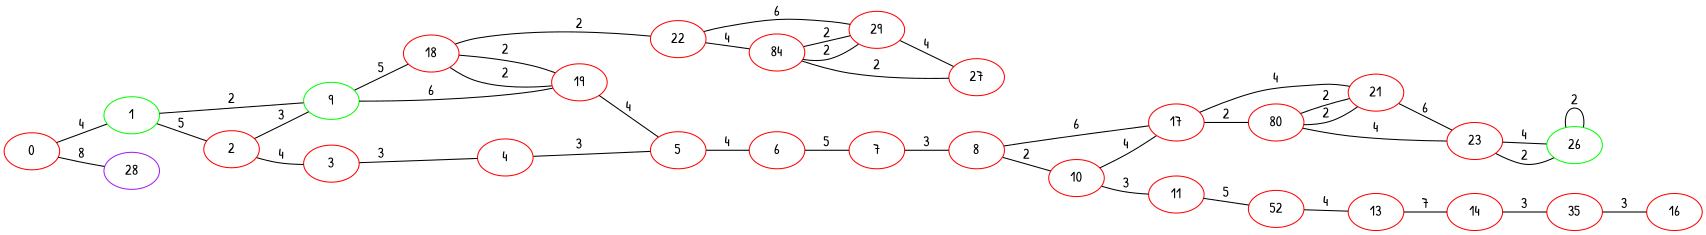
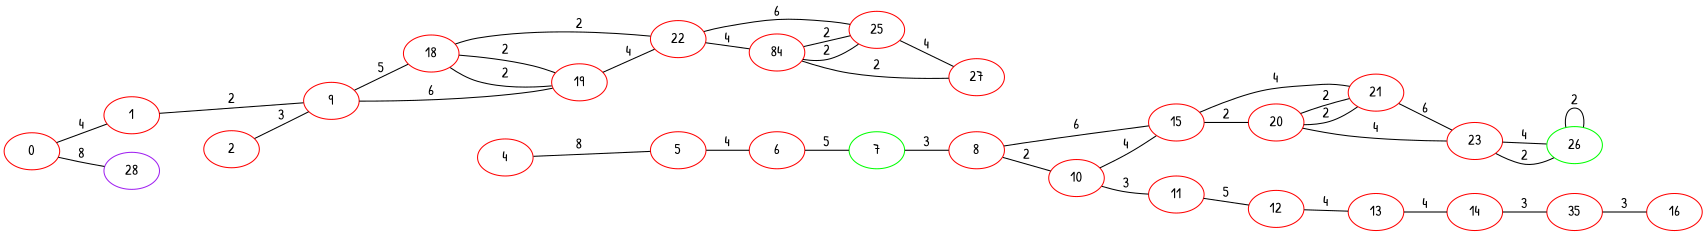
node "29": label "29" -> "25"
node "9": color green -> red
node "1": color green -> red
edge "19" -- "5": now "19" -- "22"
node "17": label "17" -> "15"
node "80": label "80" -> "20"
edge "1" -- "2": removed, label "5"
edge "5" -- "4": label "3" -> "8"
node "7": color red -> green
node "3": removed
edge "13" -- "14": label "7" -> "4"
node "52": label "52" -> "12"
